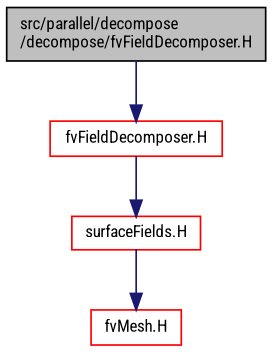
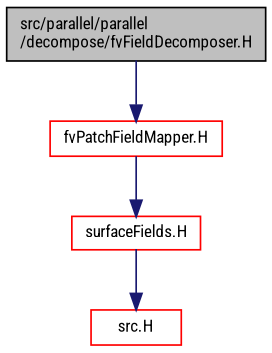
node "src/parallel/decompose /decompose/fvFieldDecomposer.H": label "src/parallel/decompose /decompose/fvFieldDecomposer.H" -> "src/parallel/parallel /decompose/fvFieldDecomposer.H"
node "fvFieldDecomposer.H": label "fvFieldDecomposer.H" -> "fvPatchFieldMapper.H"
node "fvMesh.H": label "fvMesh.H" -> "src.H"
